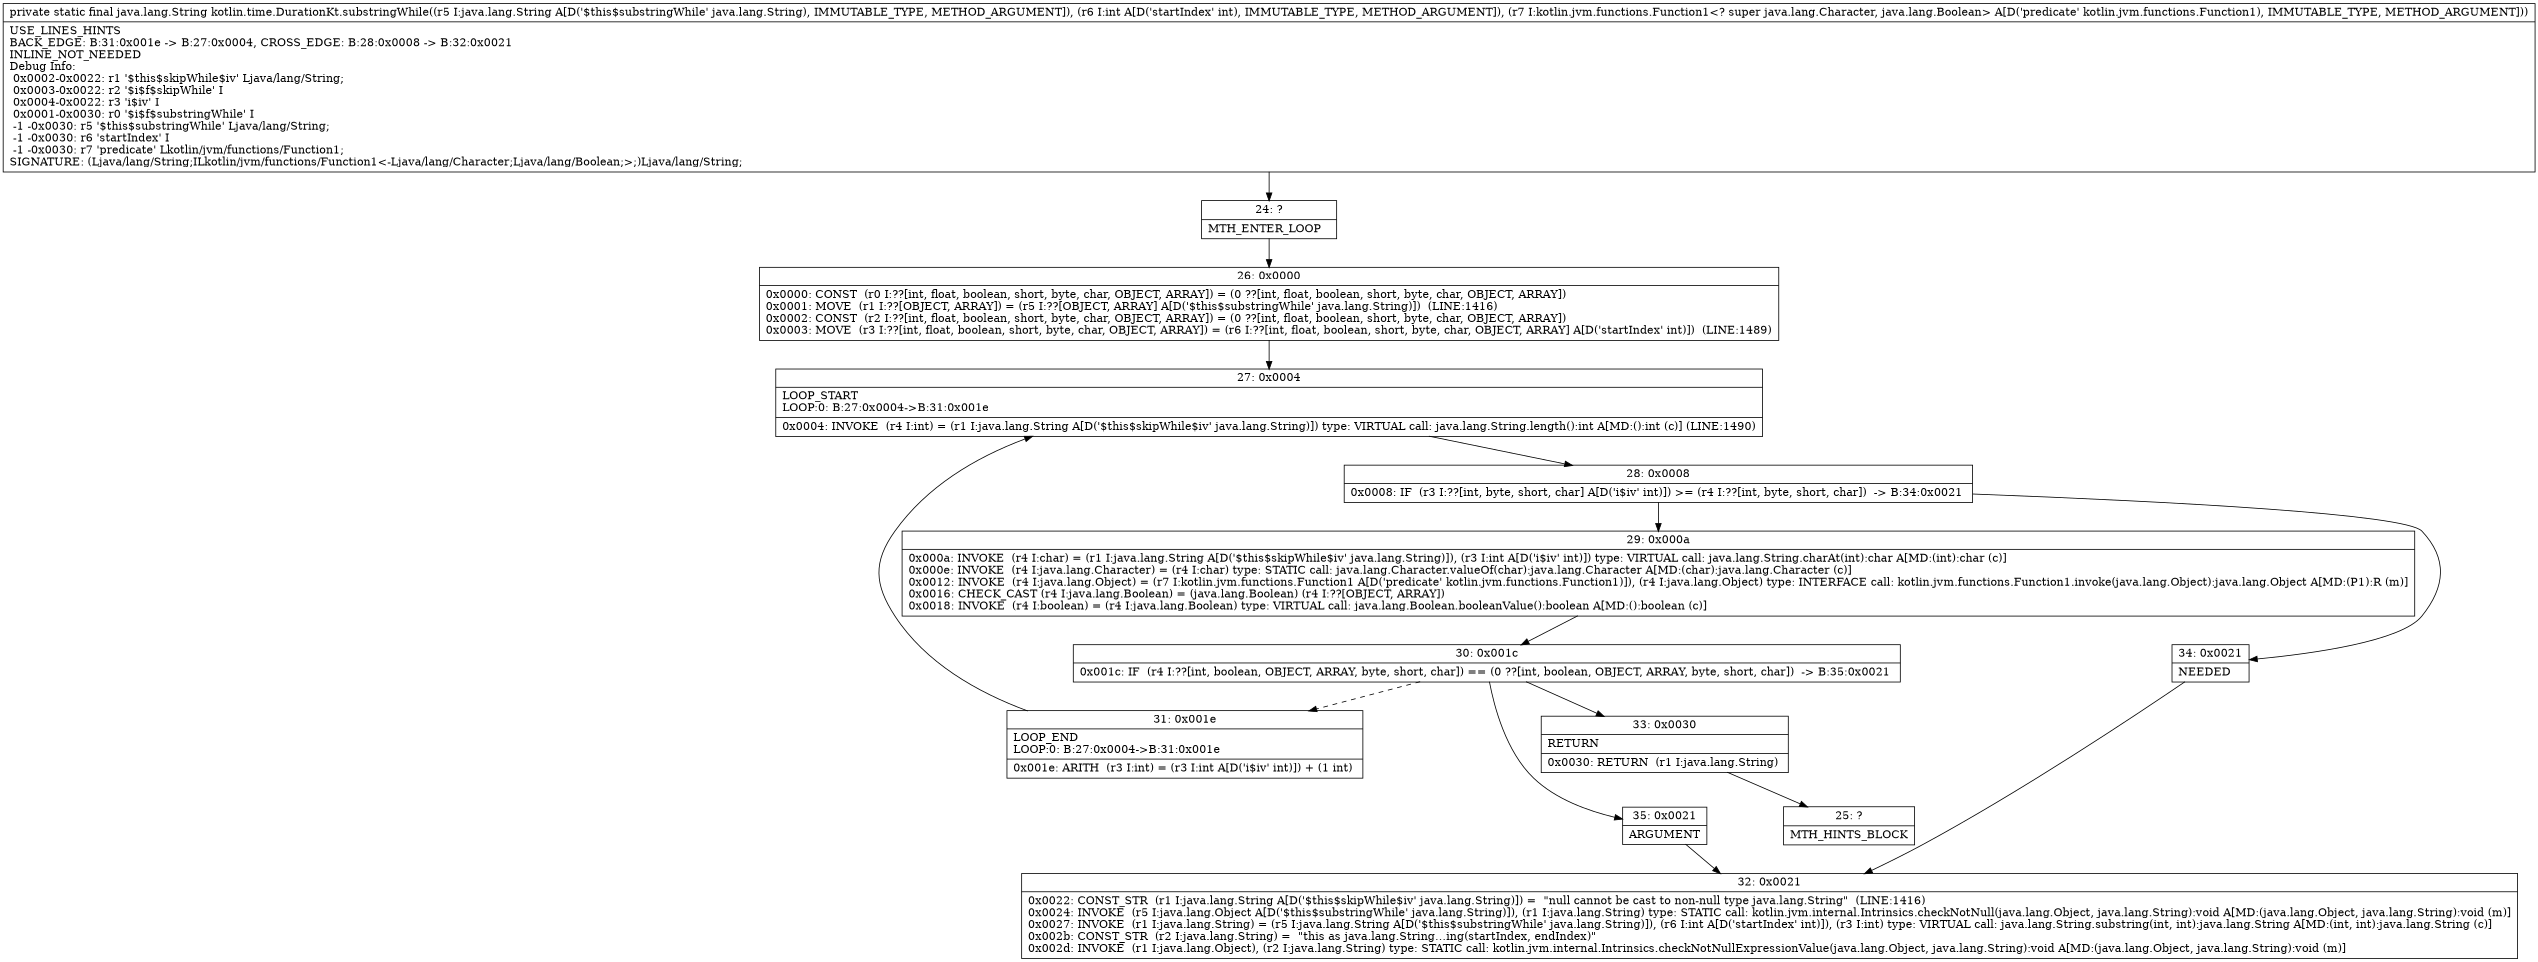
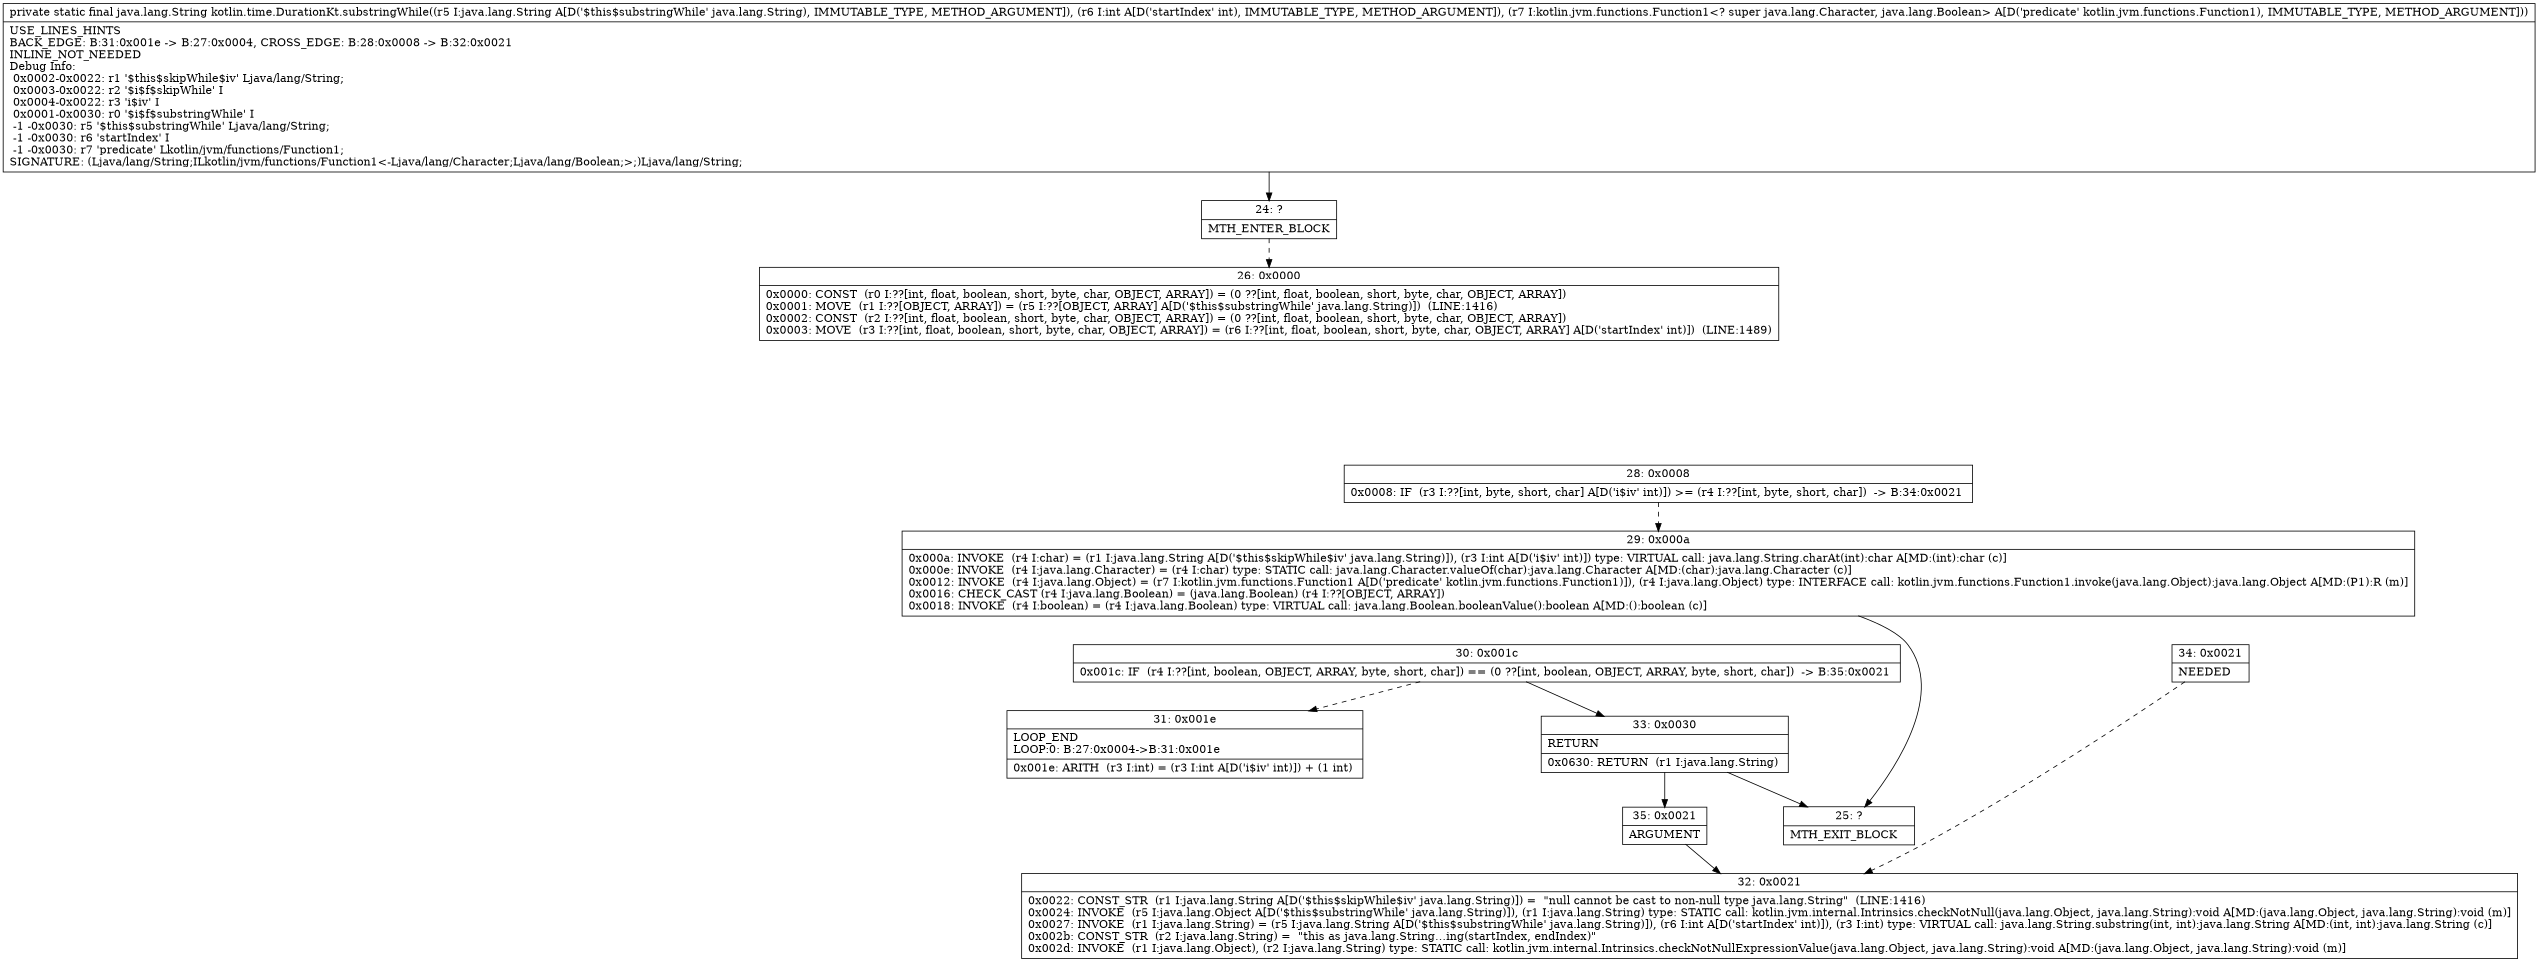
node "24: ?": text "MTH_ENTER_LOOP" -> "MTH_ENTER_BLOCK"
edge "24: ?" -> "26: 0x0000": style solid -> dashed
node "27: 0x0004": removed
edge "28: 0x0008" -> "29: 0x000a": style solid -> dashed
edge "28: 0x0008" -> "34: 0x0021": removed
edge "29: 0x000a" -> "30: 0x001c": now "29: 0x000a" -> "25: ?"
node "33: 0x0030": text "0x0030: RETURN  (r1 I:java.lang.String)" -> "0x0630: RETURN  (r1 I:java.lang.String)"
edge "30: 0x001c" -> "35: 0x0021": now "33: 0x0030" -> "35: 0x0021"
edge "34: 0x0021" -> "32: 0x0021": style solid -> dashed
node "25: ?": text "MTH_HINTS_BLOCK" -> "MTH_EXIT_BLOCK"
